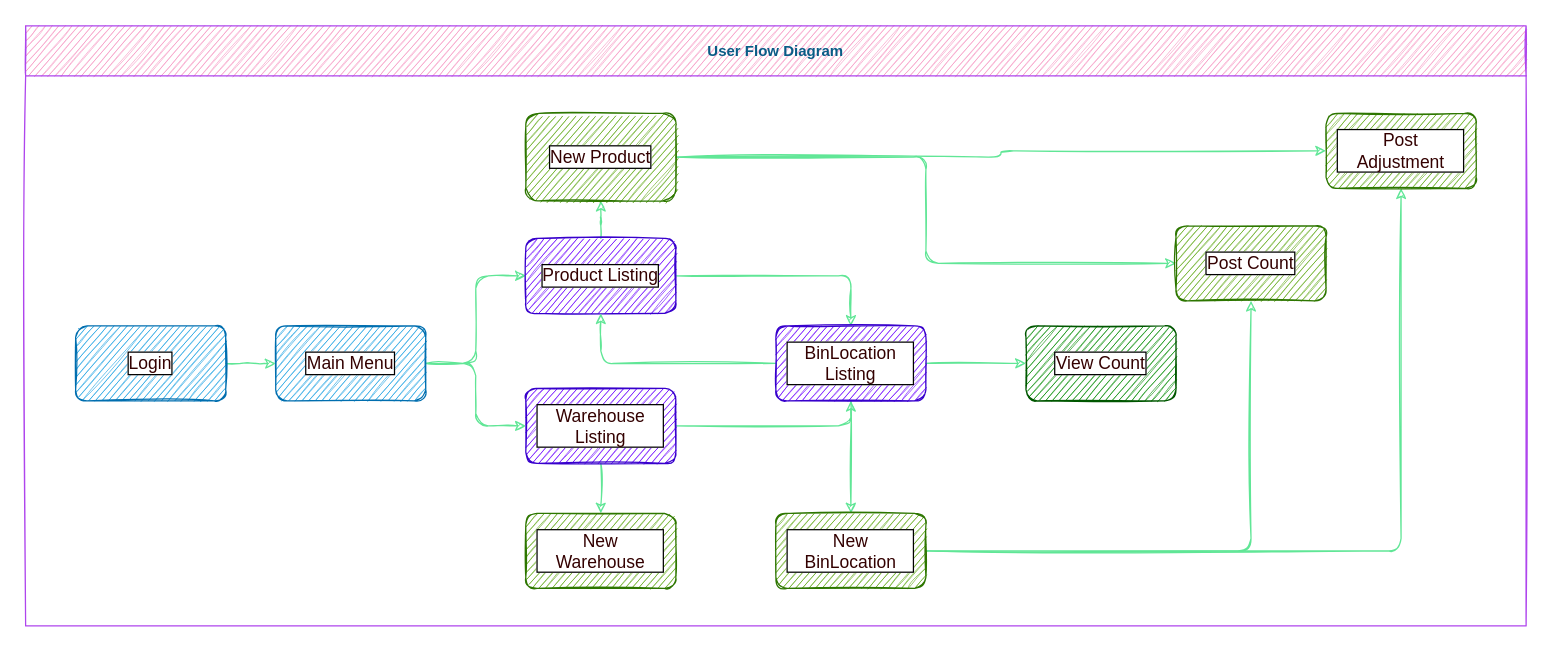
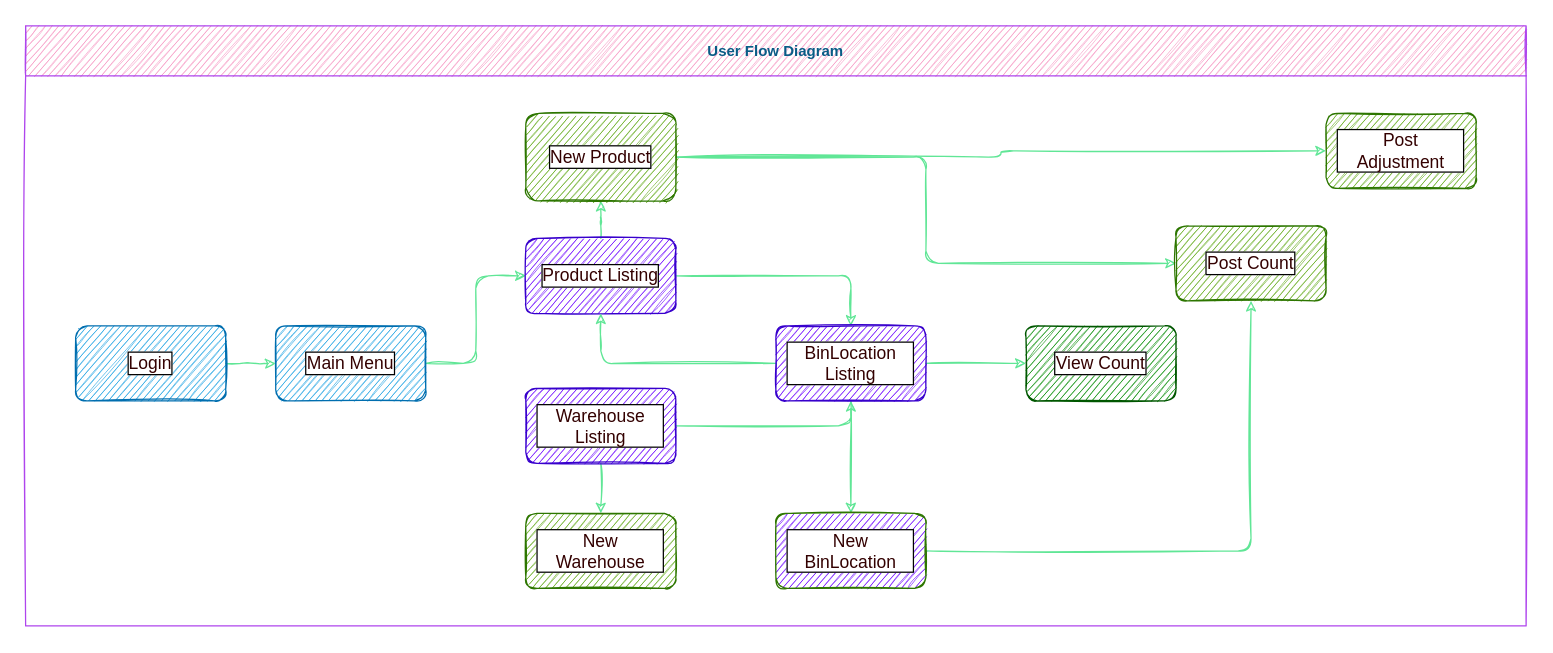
edge "Main Menu" -> "Warehouse Listing": removed
edge "New BinLocation" -> "Post Adjustment": removed
node "New BinLocation": fillcolor #60a917 -> #6a00ff
